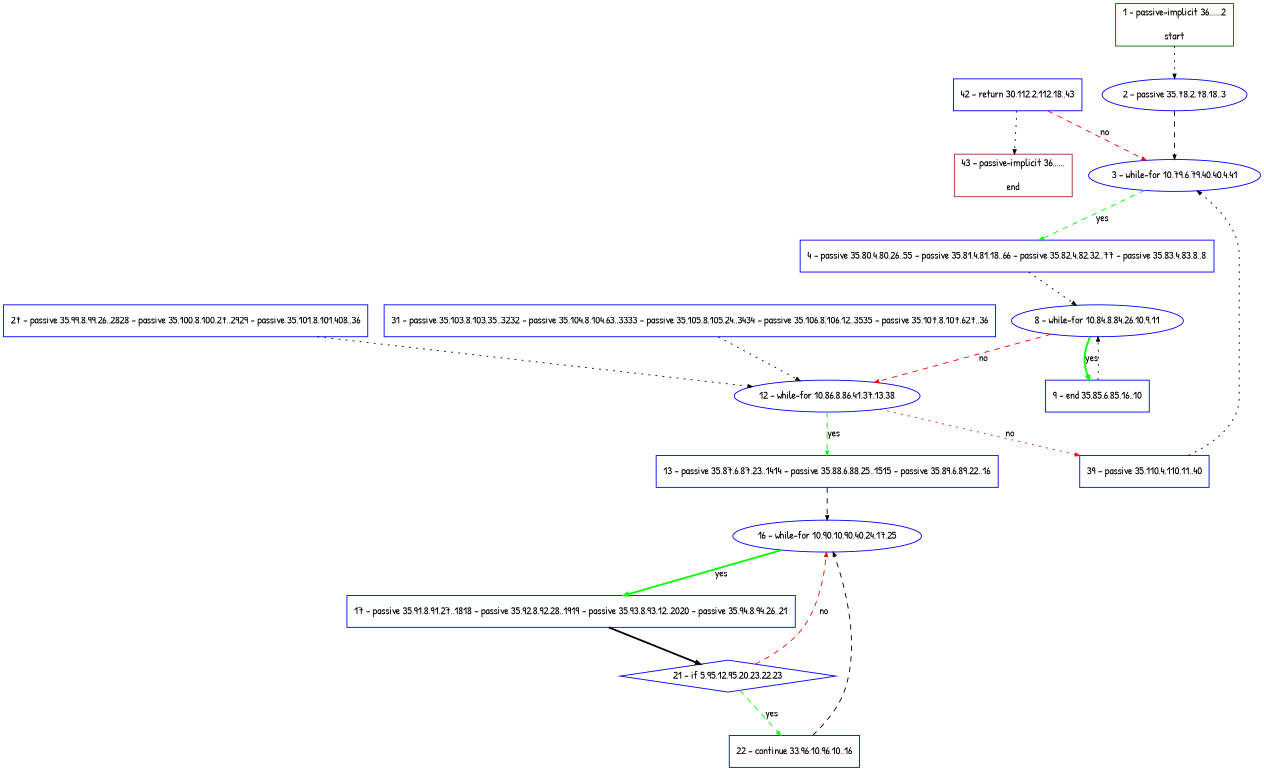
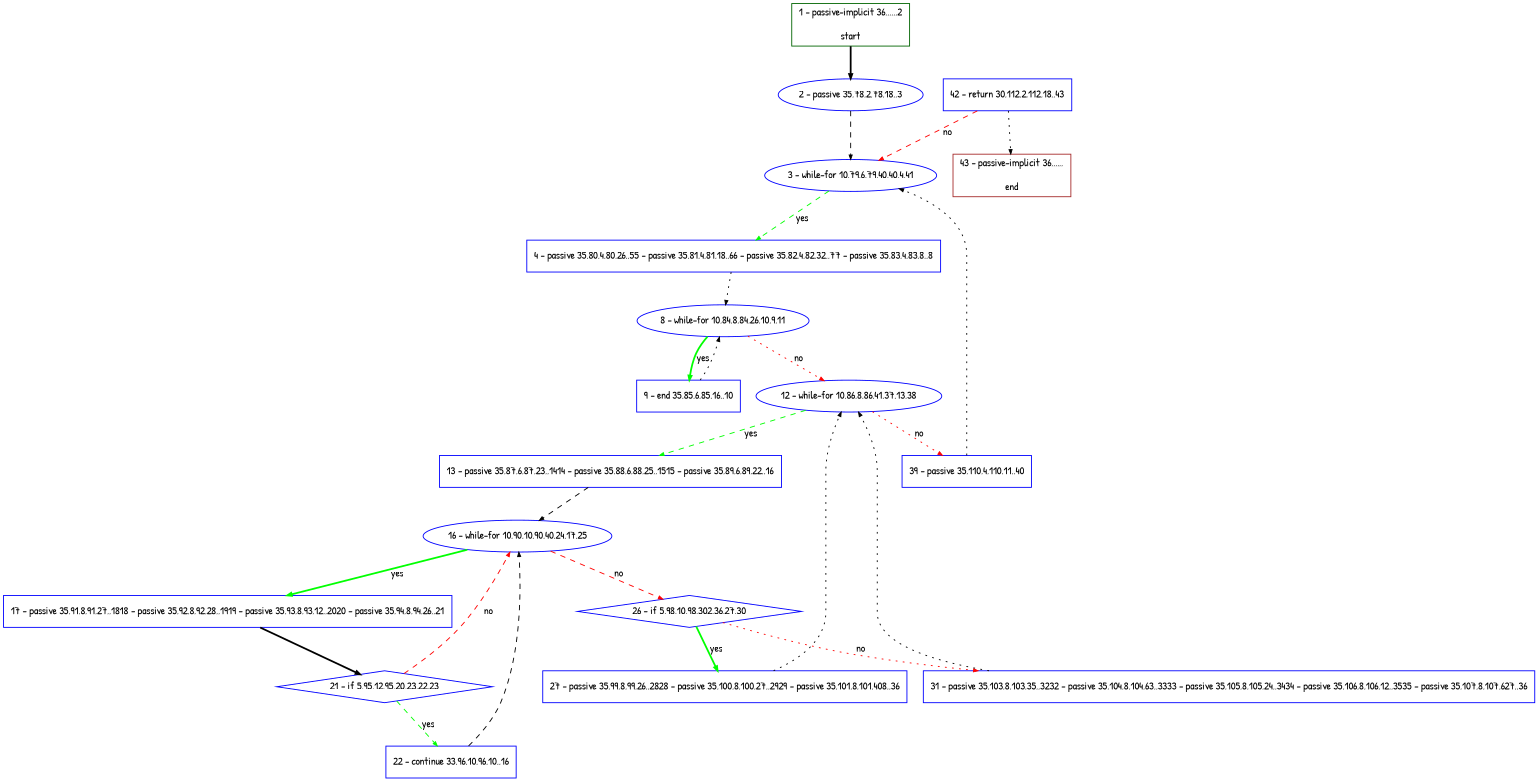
edge "1 - passive-implicit 36,,,,,,2 start" -> "2 - passive 35,78,2,78,18,,3": style dotted -> bold
edge "8 - while-for 10,84,8,84,26,10,9,11" -> "12 - while-for 10,86,8,86,41,37,13,38": style dashed -> dotted
node "26 - if 5,98,10,98,302,36,27,30": added
